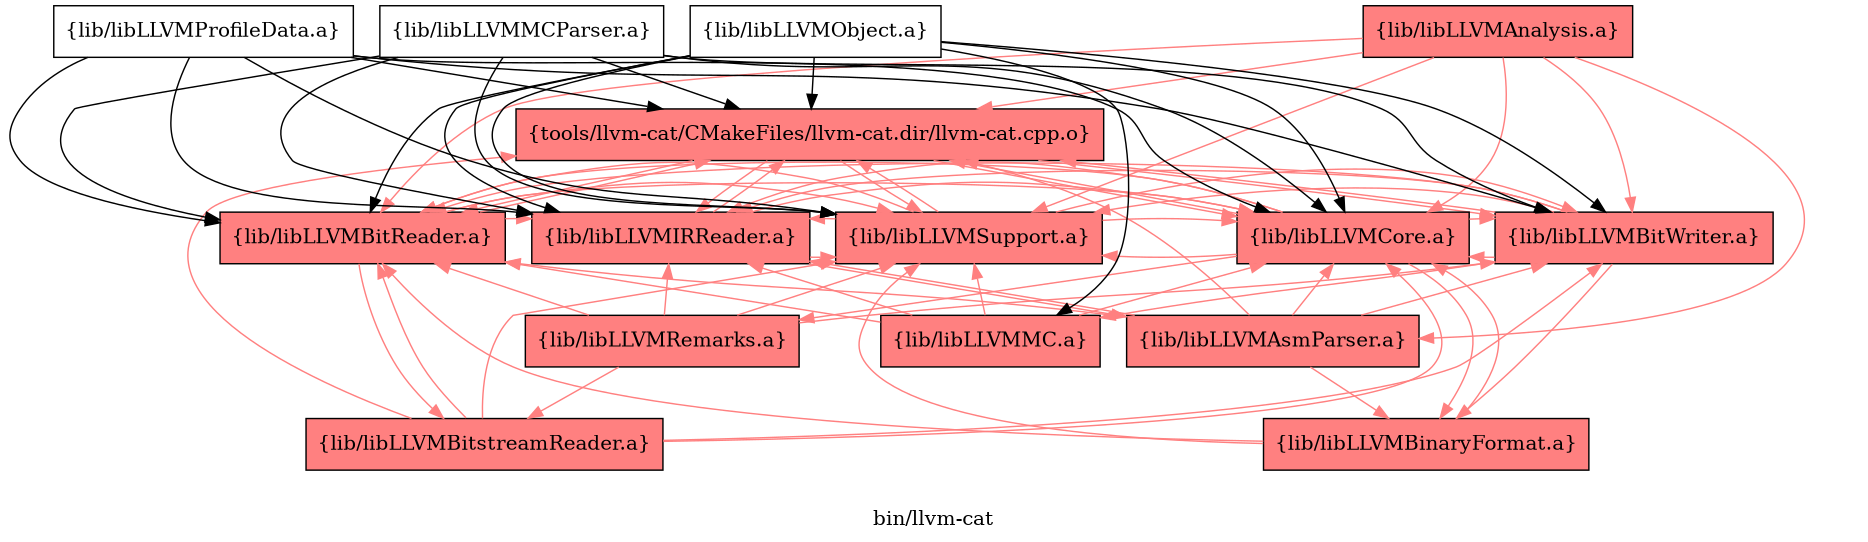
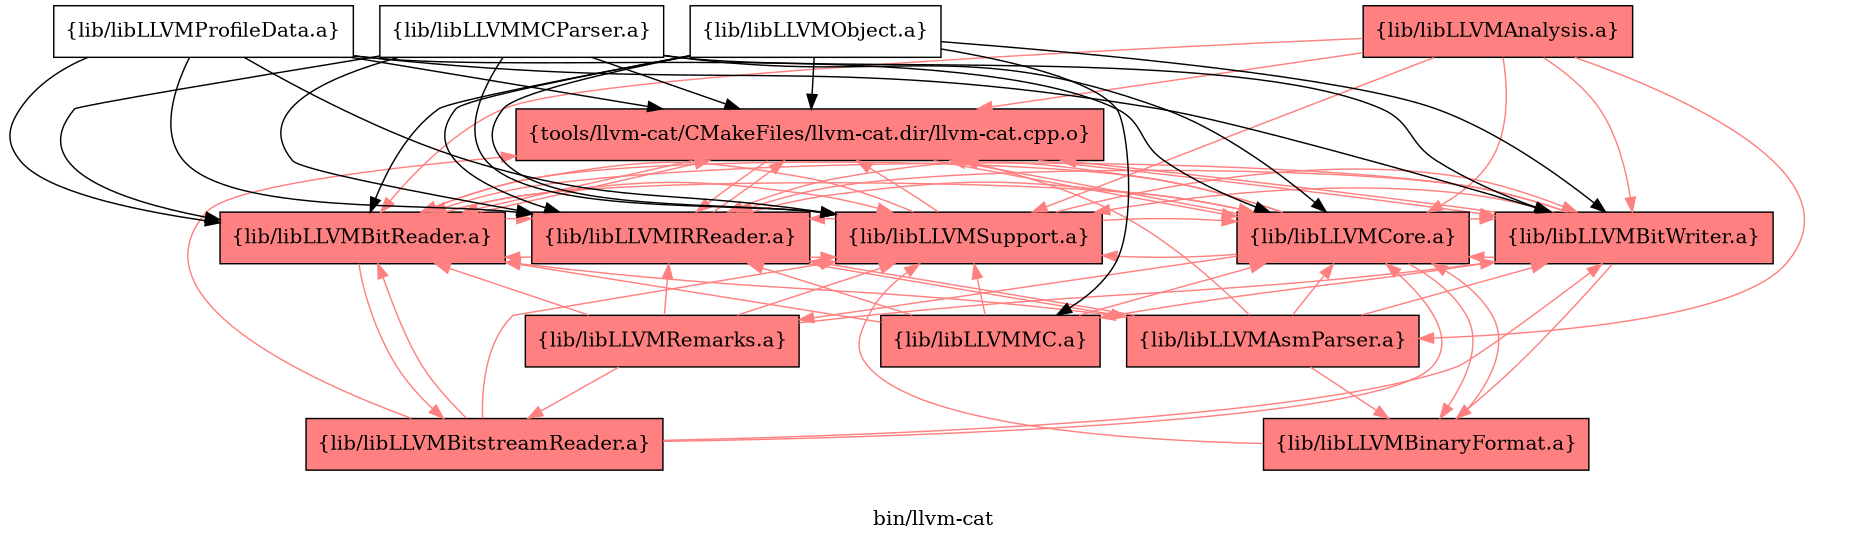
edge "{lib/libLLVMObject.a}" -> "{lib/libLLVMCore.a}": removed
edge "{tools/llvm-cat/CMakeFiles/llvm-cat.dir/llvm-cat.cpp.o}" -> "{lib/libLLVMSupport.a}": removed
edge "{lib/libLLVMBinaryFormat.a}" -> "{lib/libLLVMBitReader.a}": now "{lib/libLLVMIRReader.a}" -> "{lib/libLLVMBitReader.a}"
